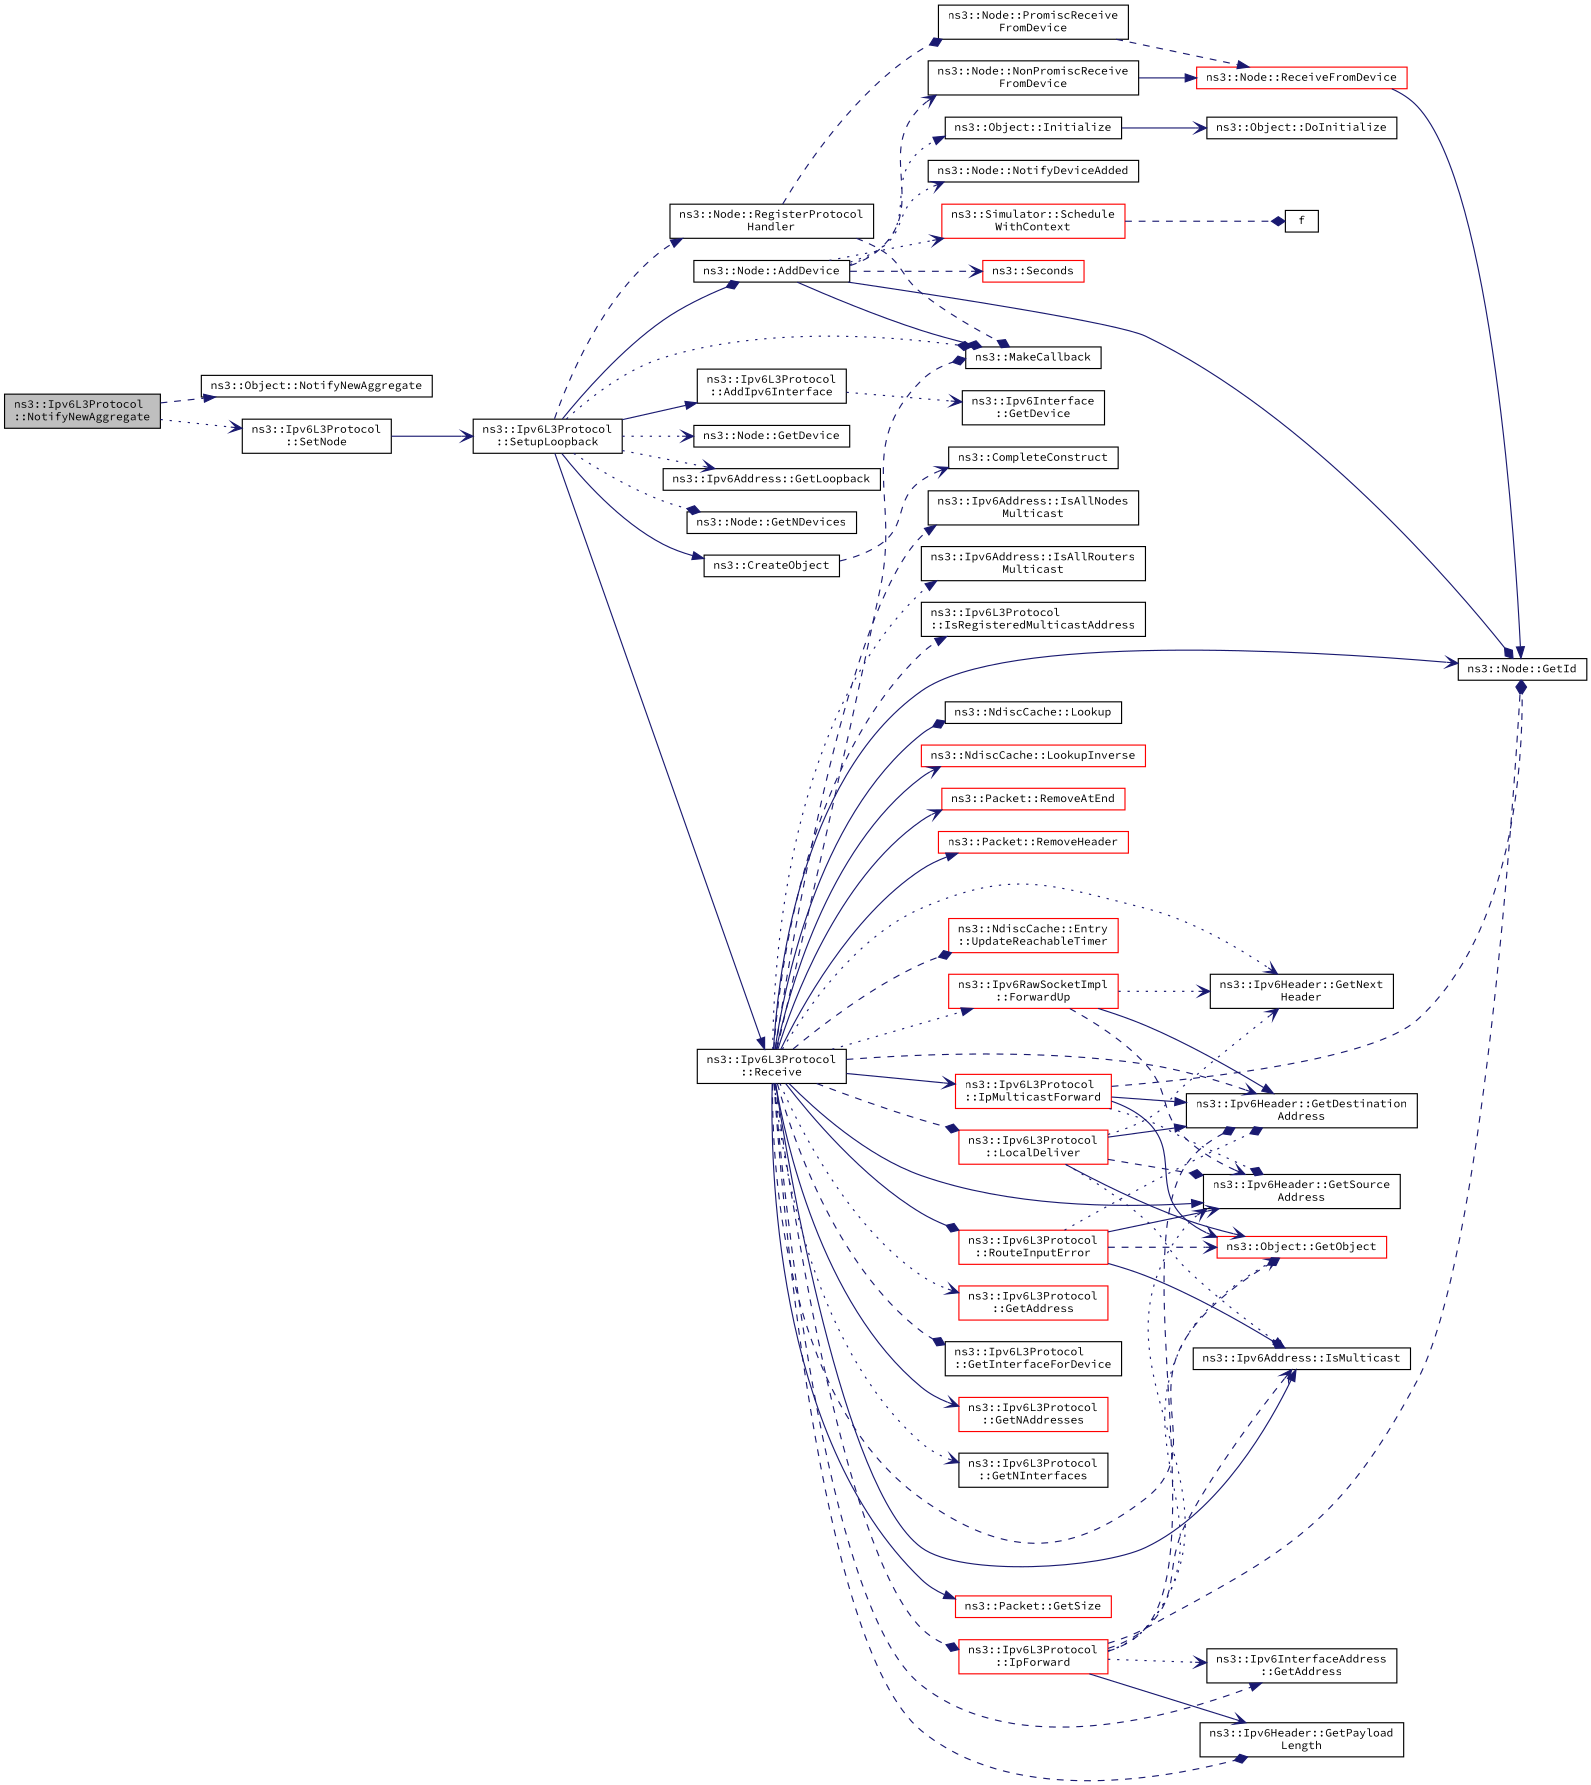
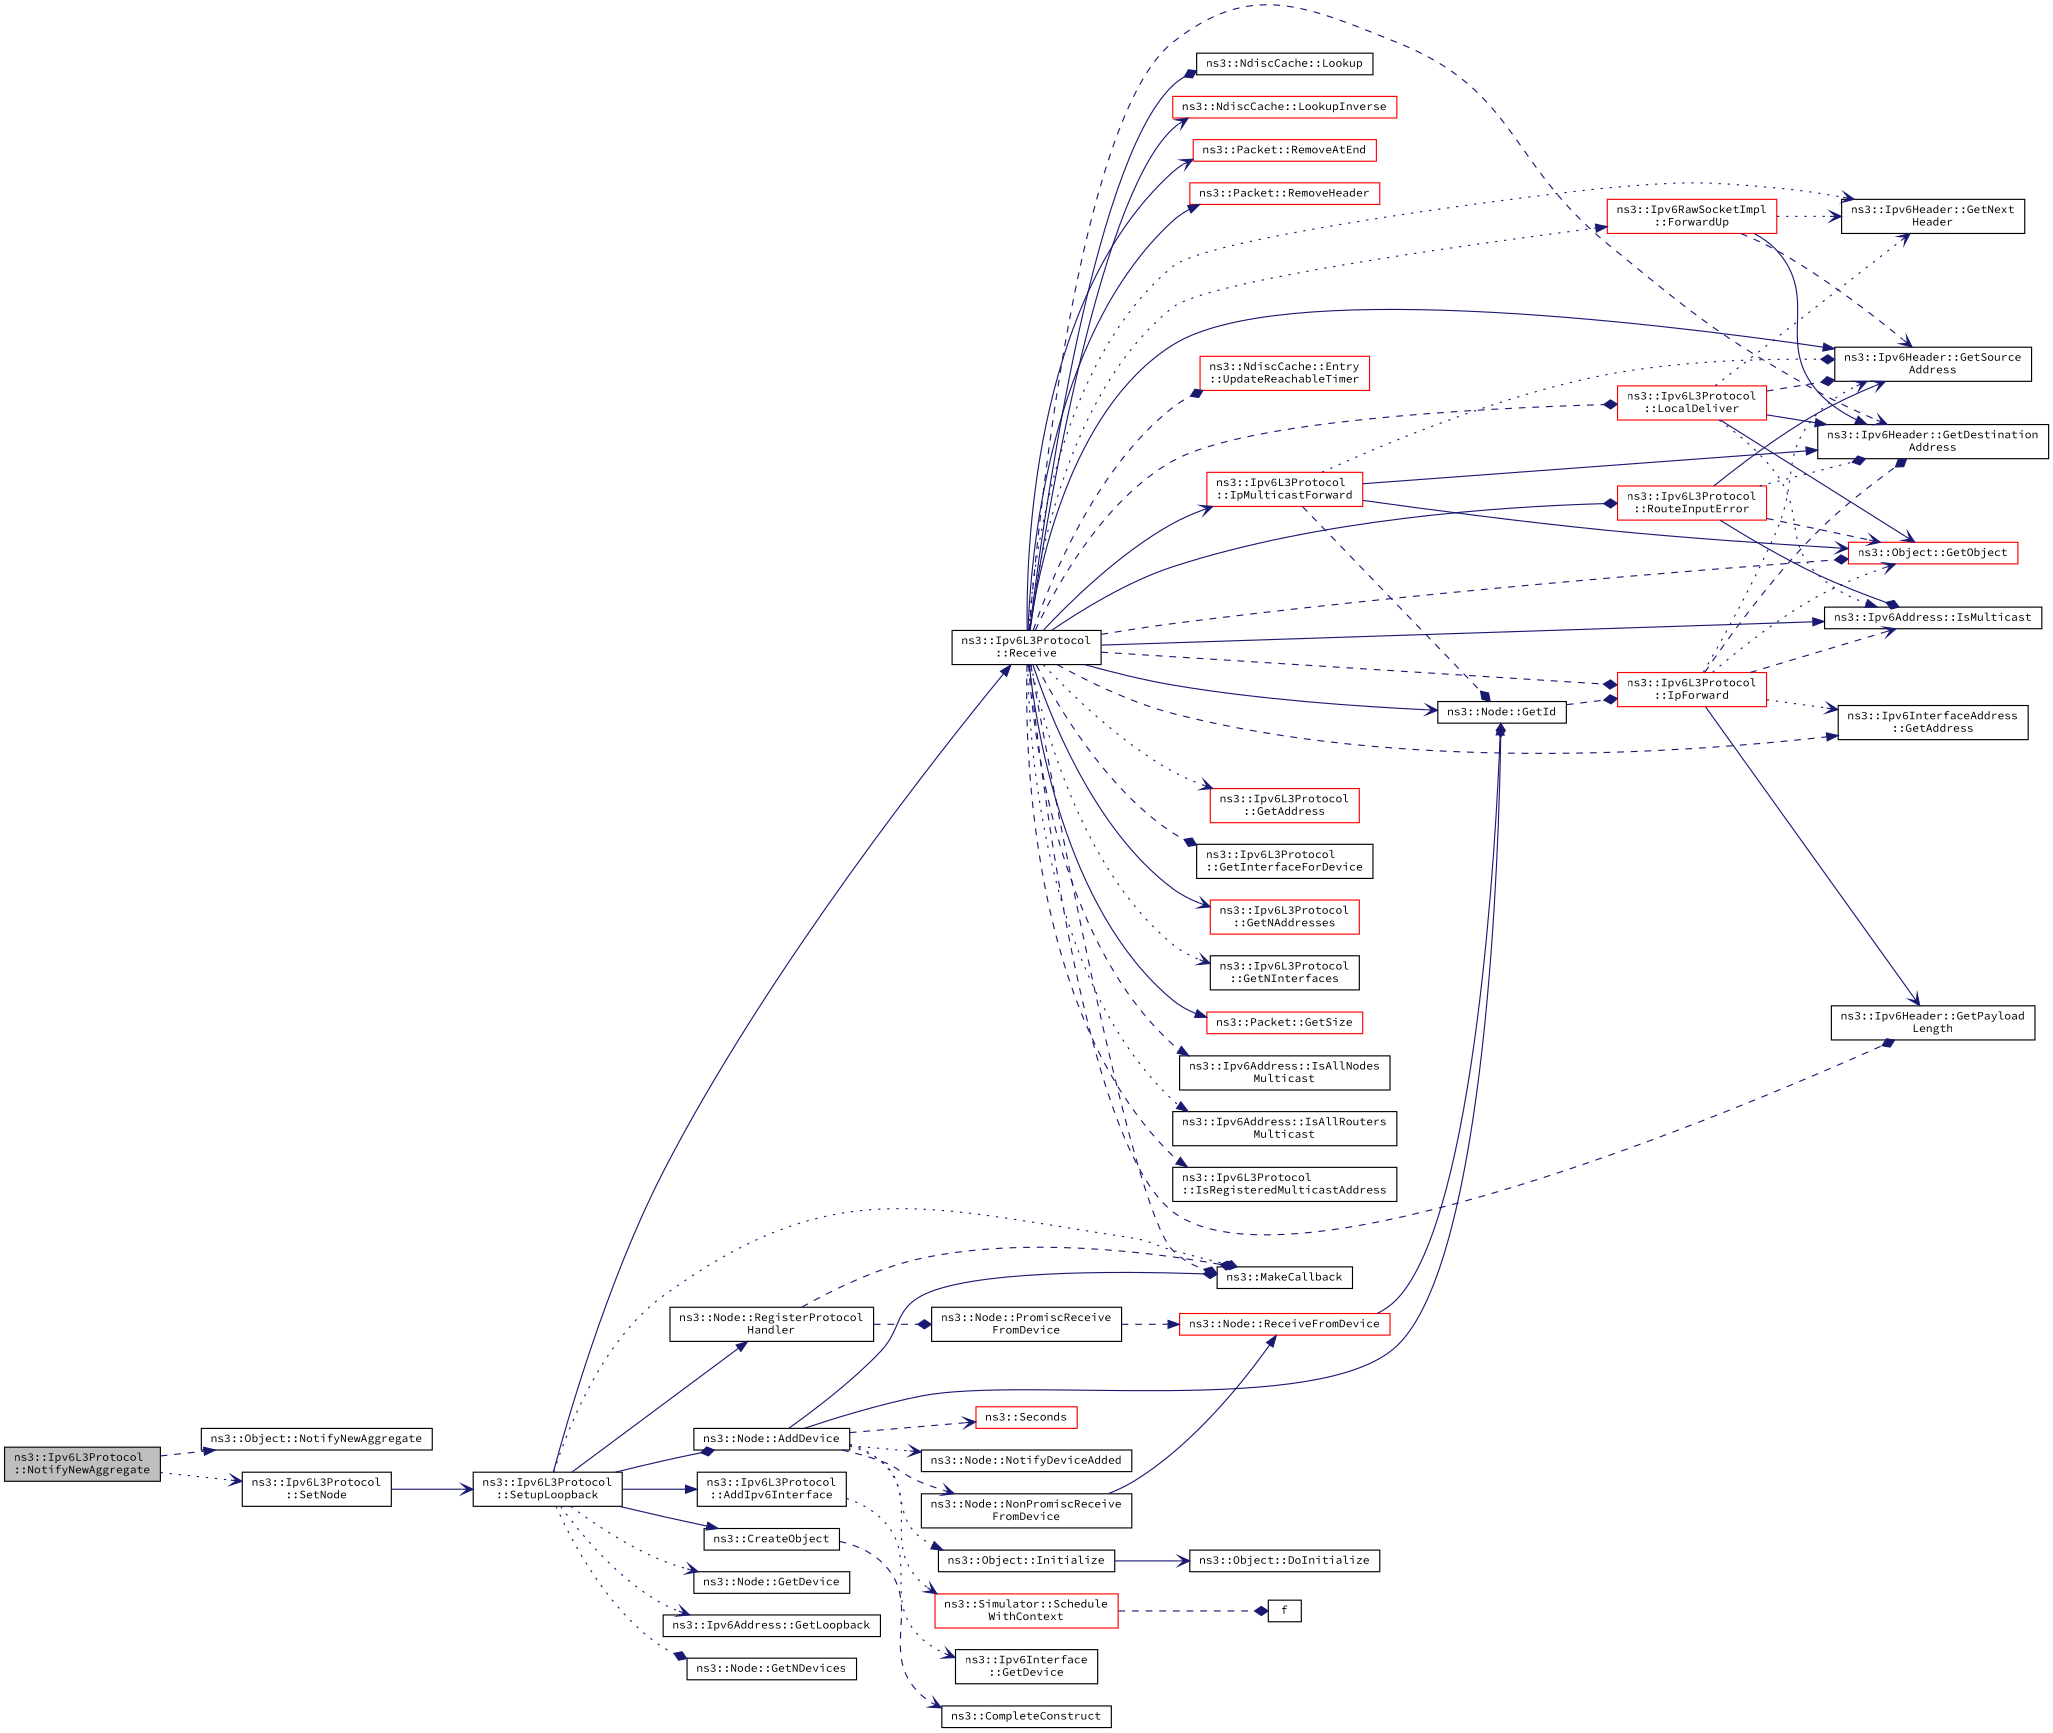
edge "ns3::Ipv6L3Protocol ::SetupLoopback" -> "ns3::Node::RegisterProtocol Handler": style dashed -> solid
edge "ns3::Ipv6L3Protocol ::IpForward" -> "ns3::Node::GetId": reversed
